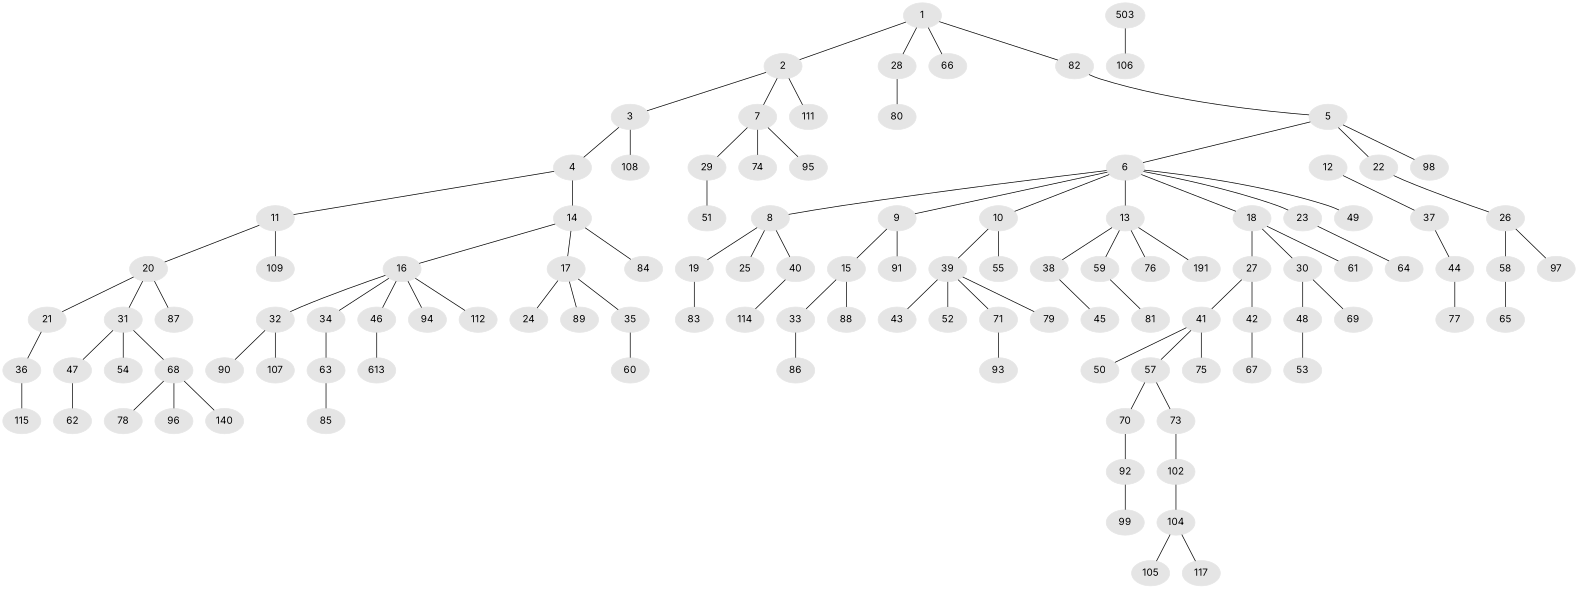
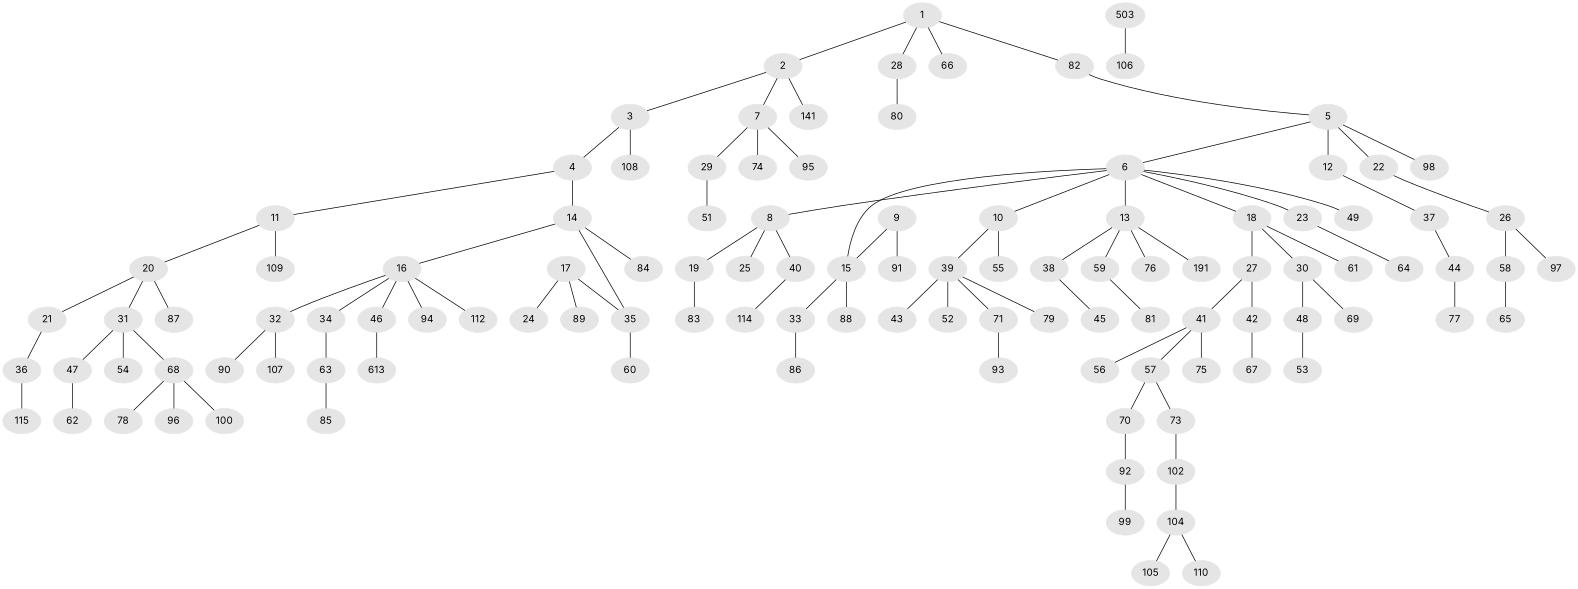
node "111": label "111" -> "141"
edge "5" -- "12": added
edge "6" -- "9": now "6" -- "15"
edge "14" -- "17": now "14" -- "35"
node "50": label "50" -> "56"
node "140": label "140" -> "100"
node "117": label "117" -> "110"
